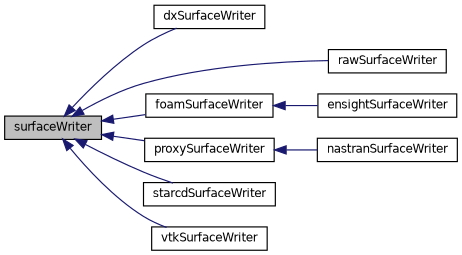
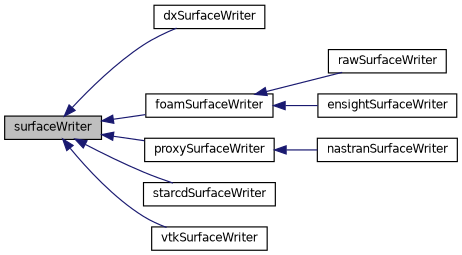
edge "rawSurfaceWriter" -> "surfaceWriter": now "rawSurfaceWriter" -> "foamSurfaceWriter"
